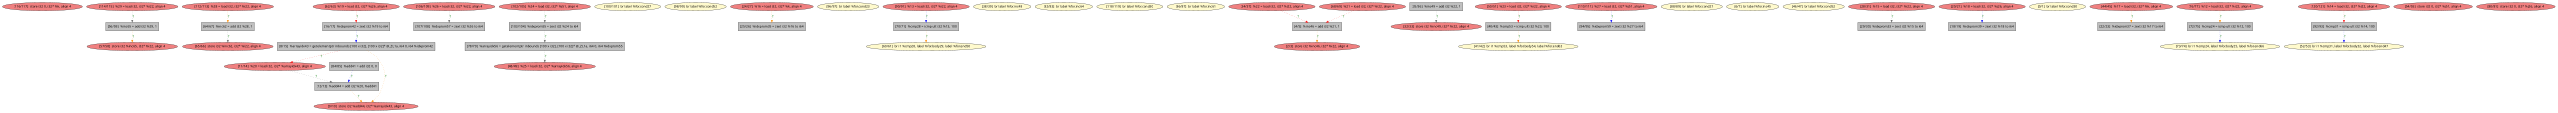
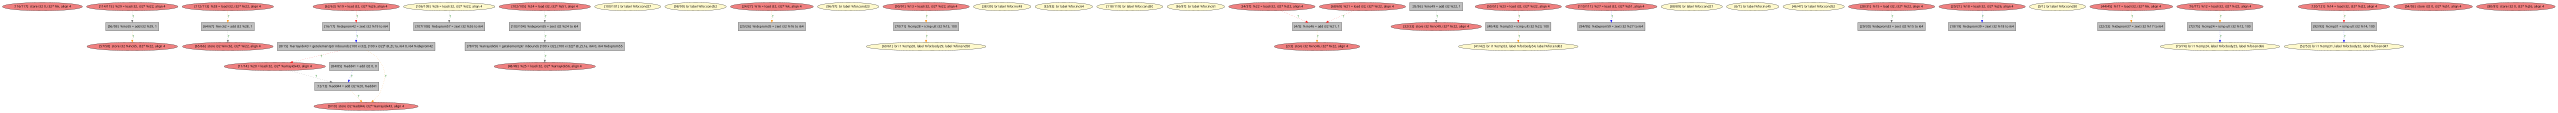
node "[106/109]  %26 = load i32, i32* %i22, align 4": fillcolor lightcoral -> lemonchiffon
edge "[90/91]  %13 = load i32, i32* %i22, align 4" -> "[70/71]  %cmp28 = icmp ult i32 %13, 100": color blue -> darkorange
